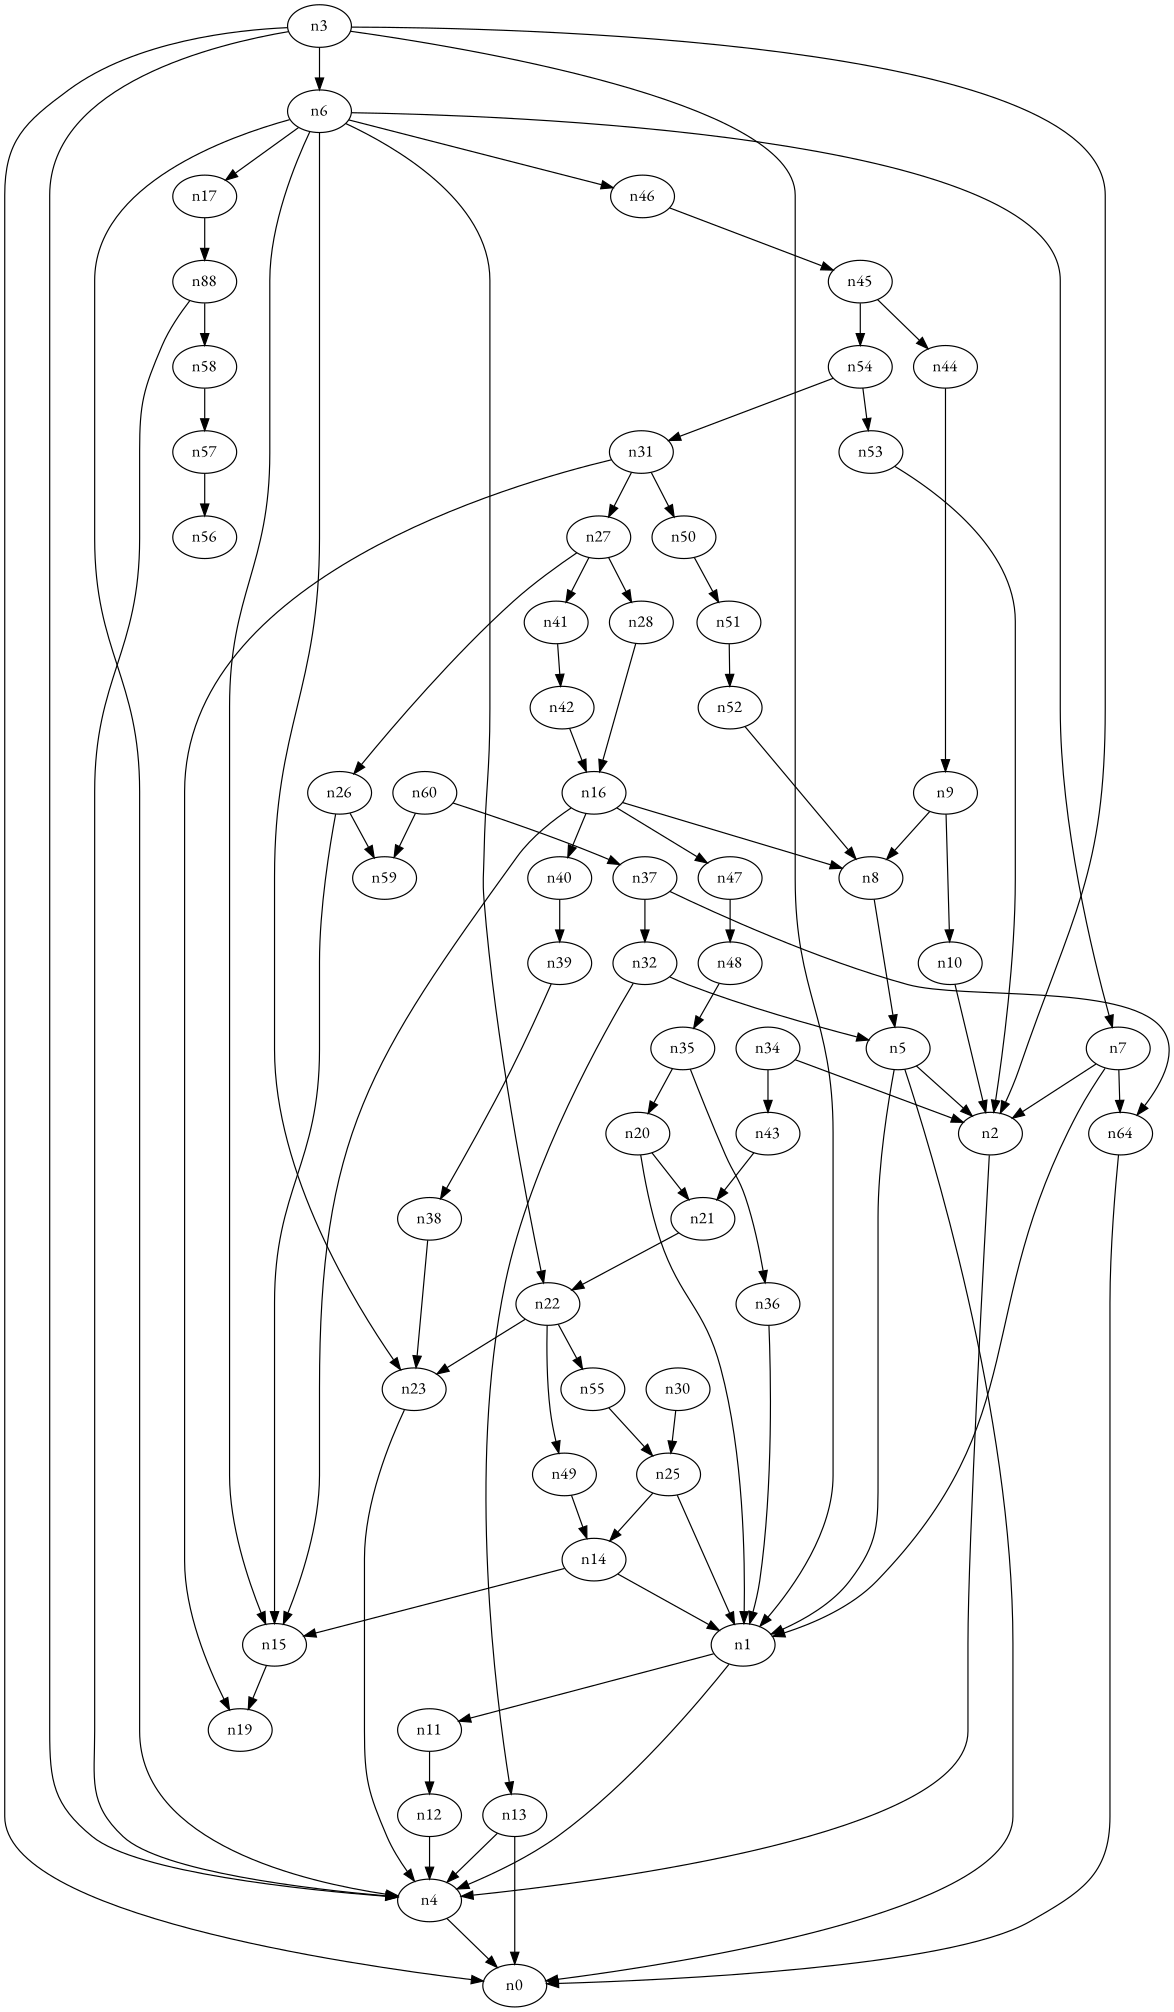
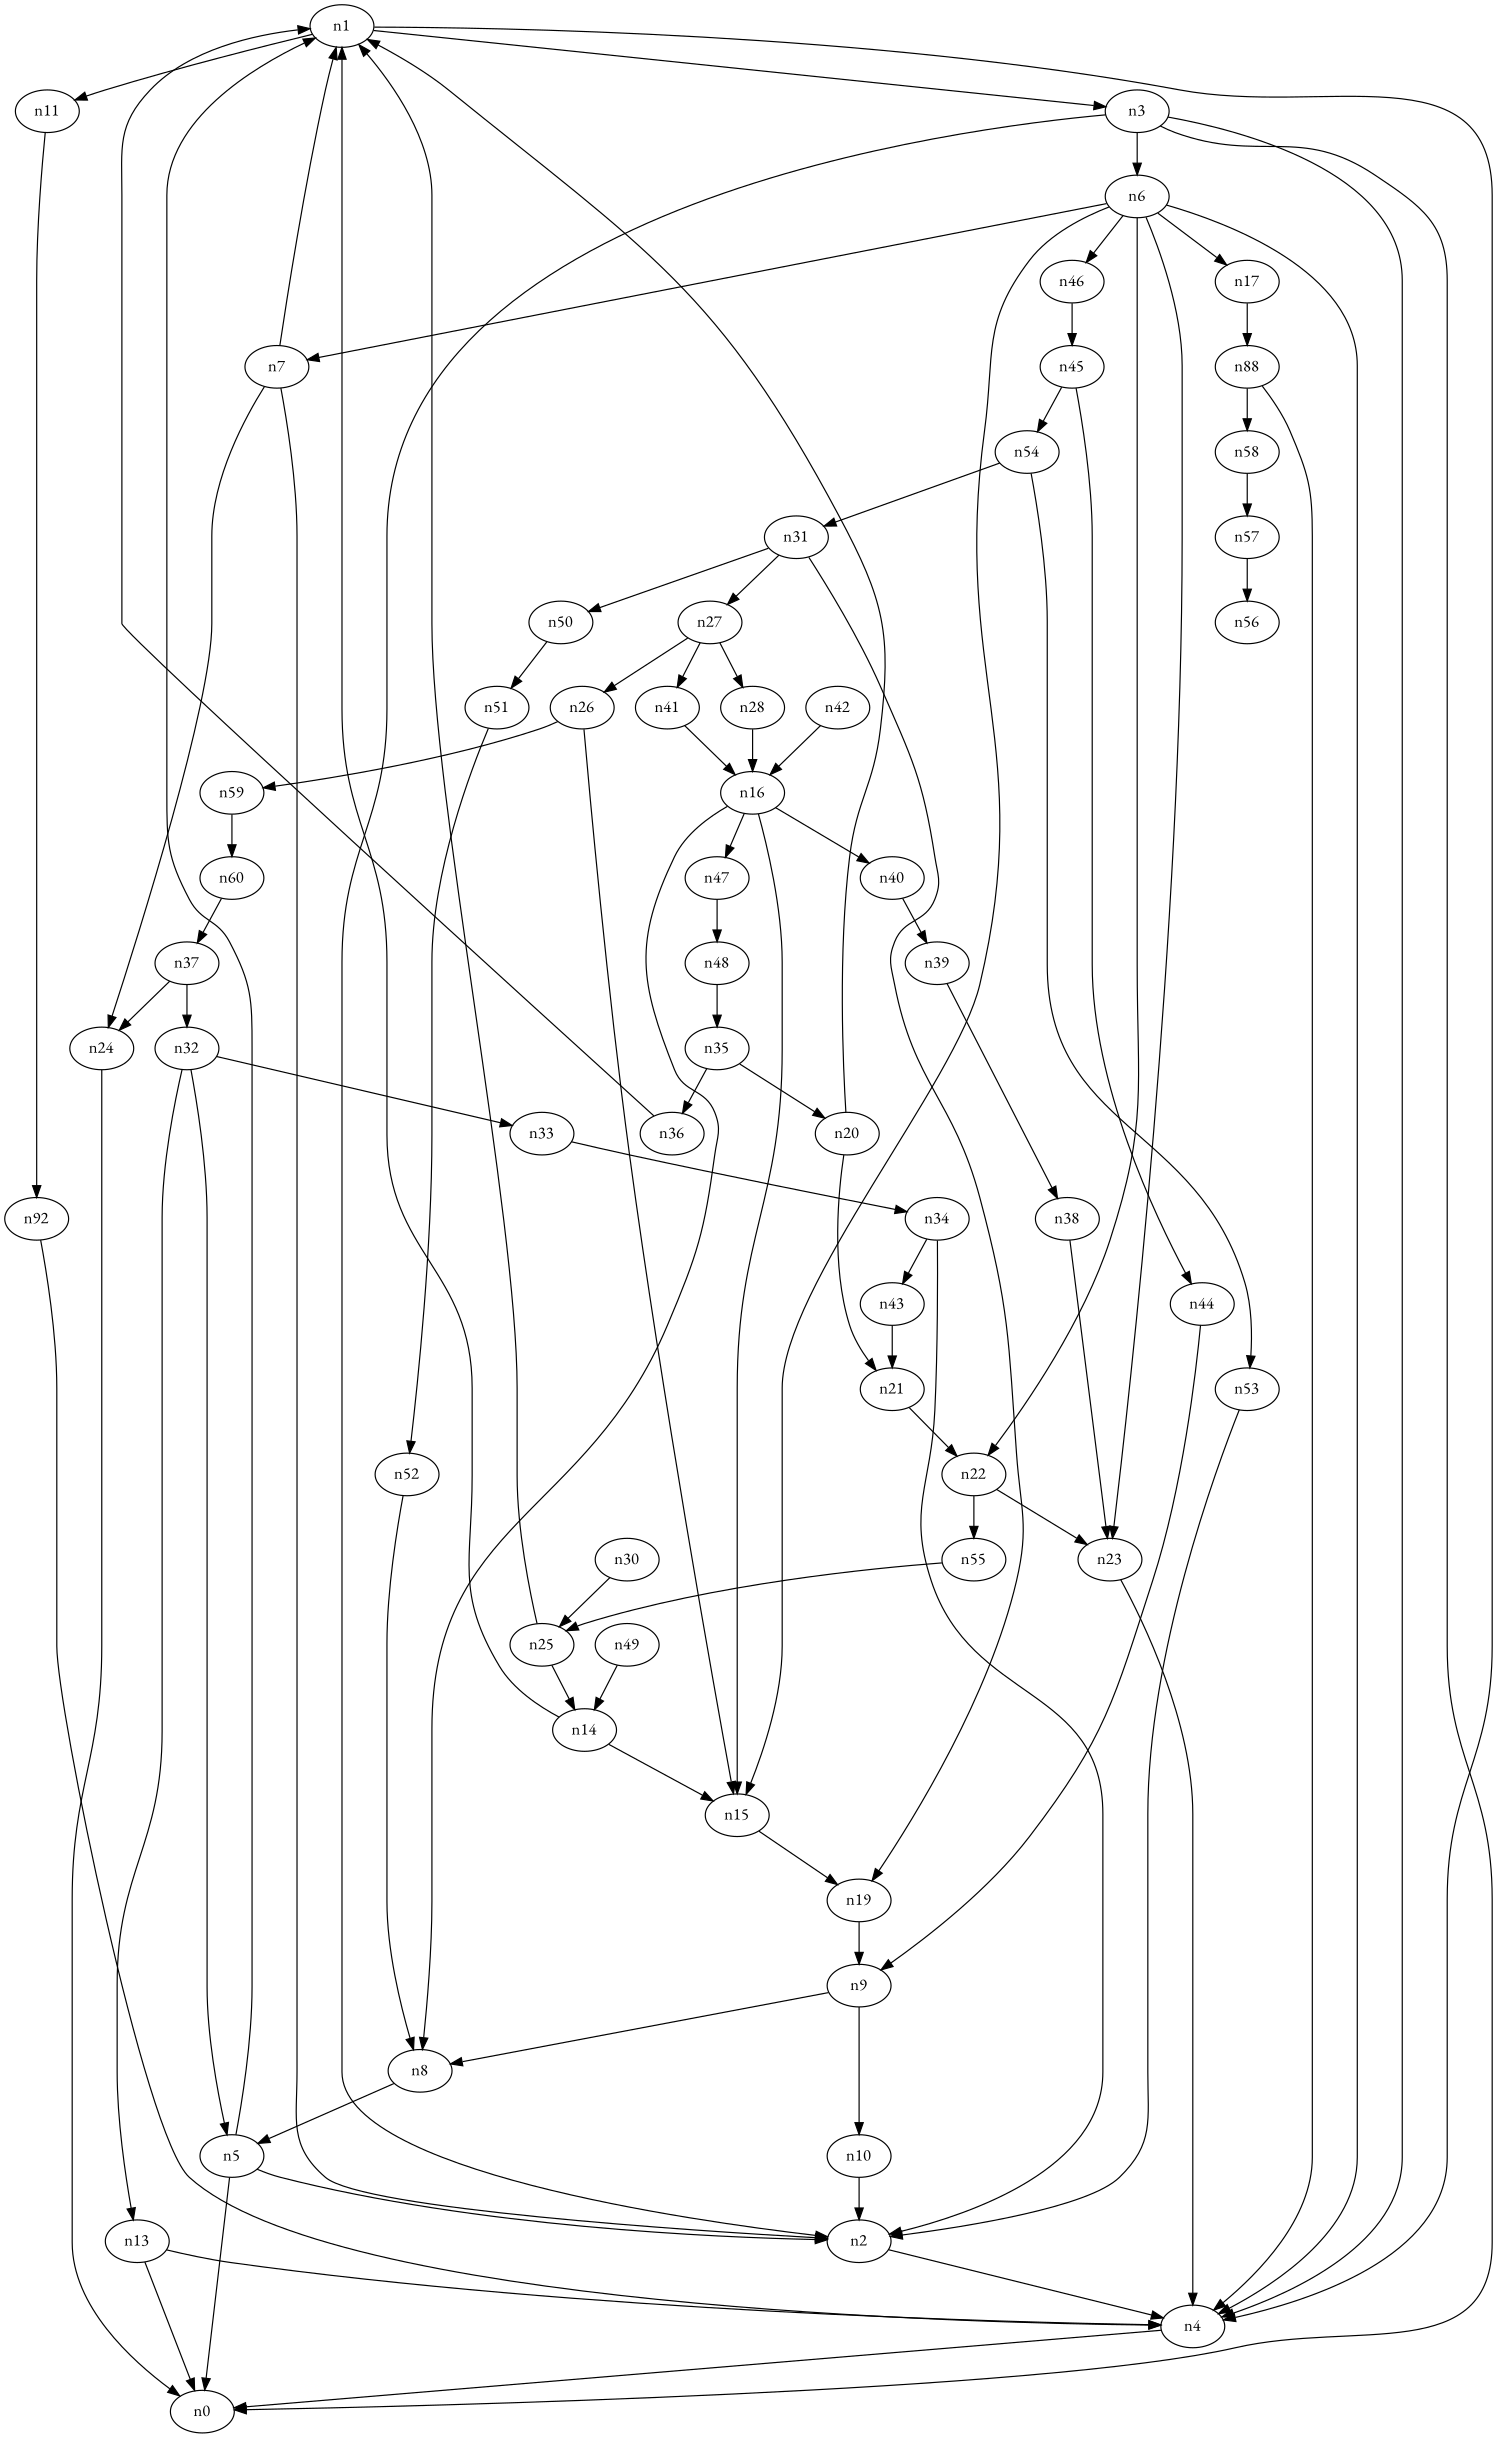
edge "n41" -> "n42": now "n41" -> "n16"
edge "n3" -> "n1": reversed
edge "n60" -> "n59": reversed
node "n33": added
node "n64": label "n64" -> "n24"
edge "n22" -> "n49": removed
node "n12": label "n12" -> "n92"
edge "n19" -> "n9": added
